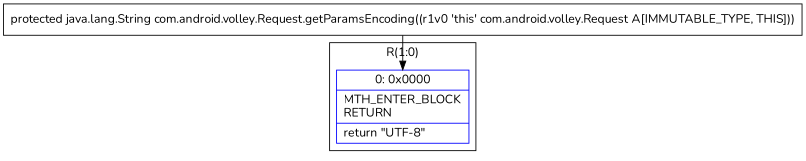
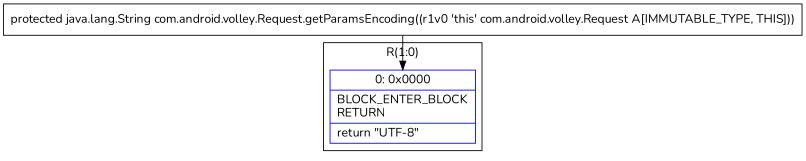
node "0: 0x0000": text "MTH_ENTER_BLOCK" -> "BLOCK_ENTER_BLOCK"
